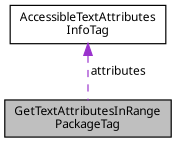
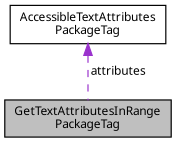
node "AccessibleTextAttributes InfoTag": label "AccessibleTextAttributes InfoTag" -> "AccessibleTextAttributes PackageTag"
